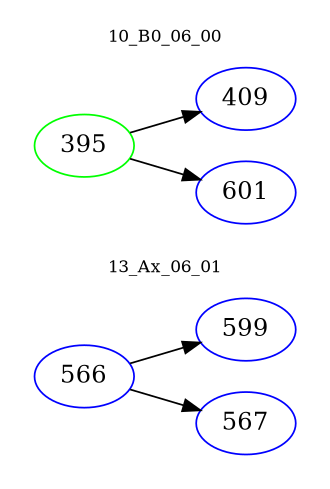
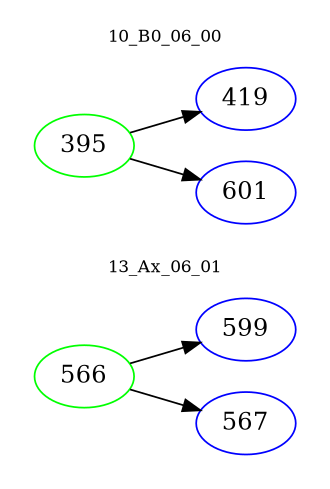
node "409": label "409" -> "419"
node "566": color blue -> green
